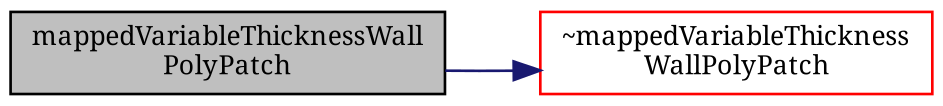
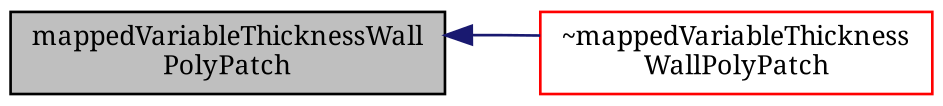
edge "mappedVariableThicknessWall PolyPatch" -> "~mappedVariableThickness WallPolyPatch": reversed
